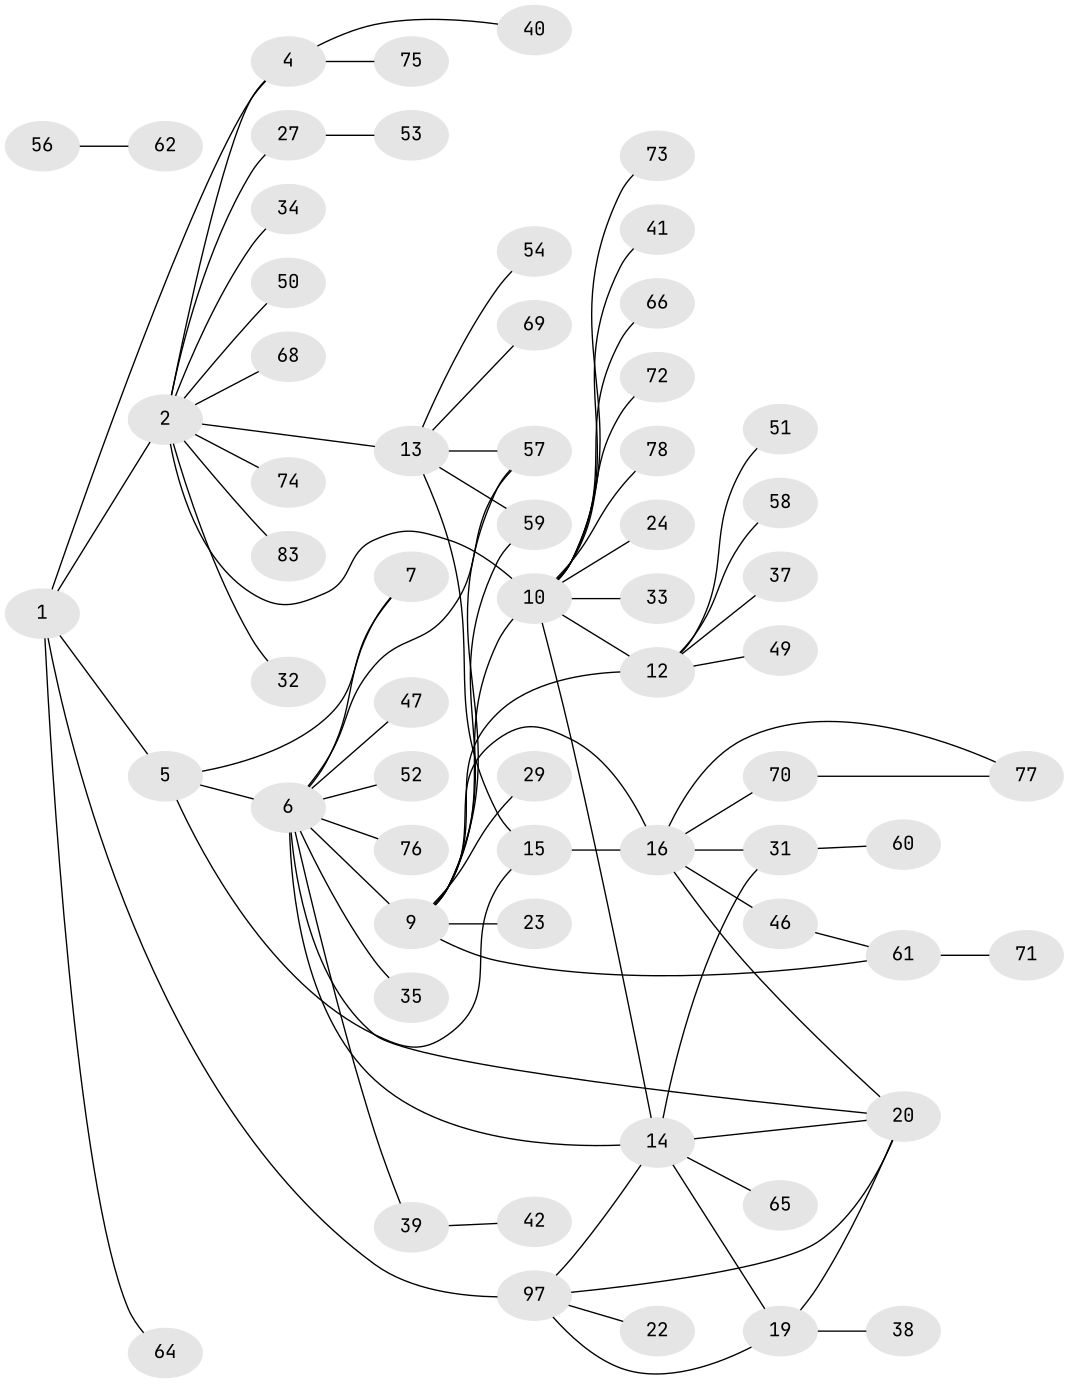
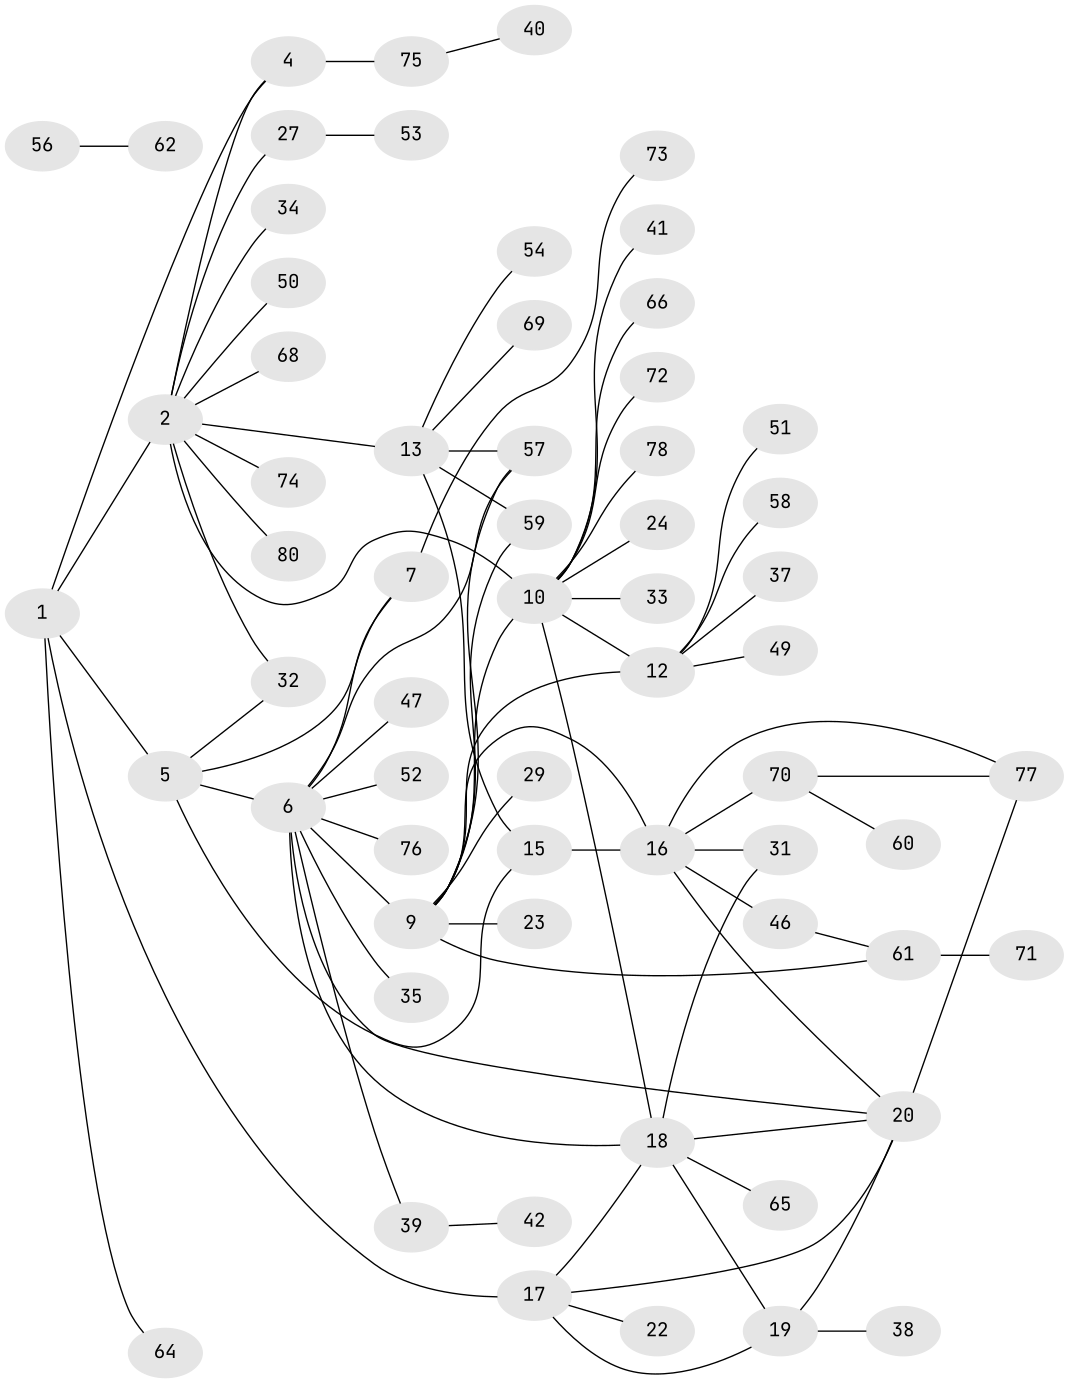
edge "40" -- "4": now "40" -- "75"
edge "73" -- "10": now "73" -- "7"
node "83": label "83" -> "80"
edge "32" -- "5": added
edge "60" -- "31": now "60" -- "70"
edge "77" -- "20": added
node "14": label "14" -> "18"
node "97": label "97" -> "17"
